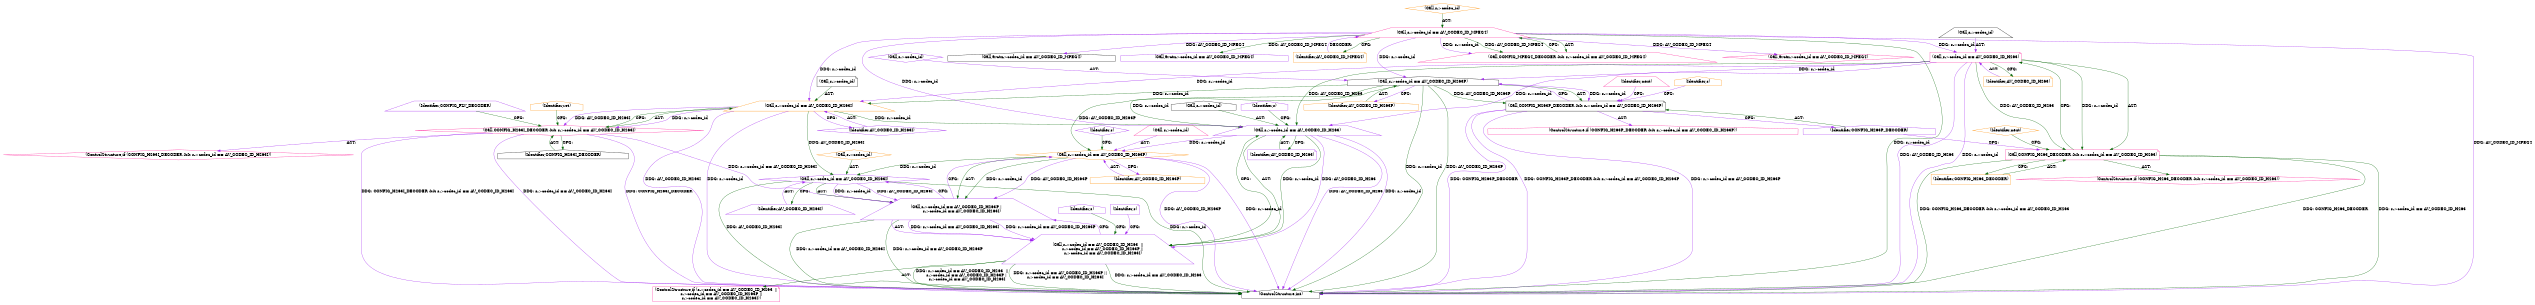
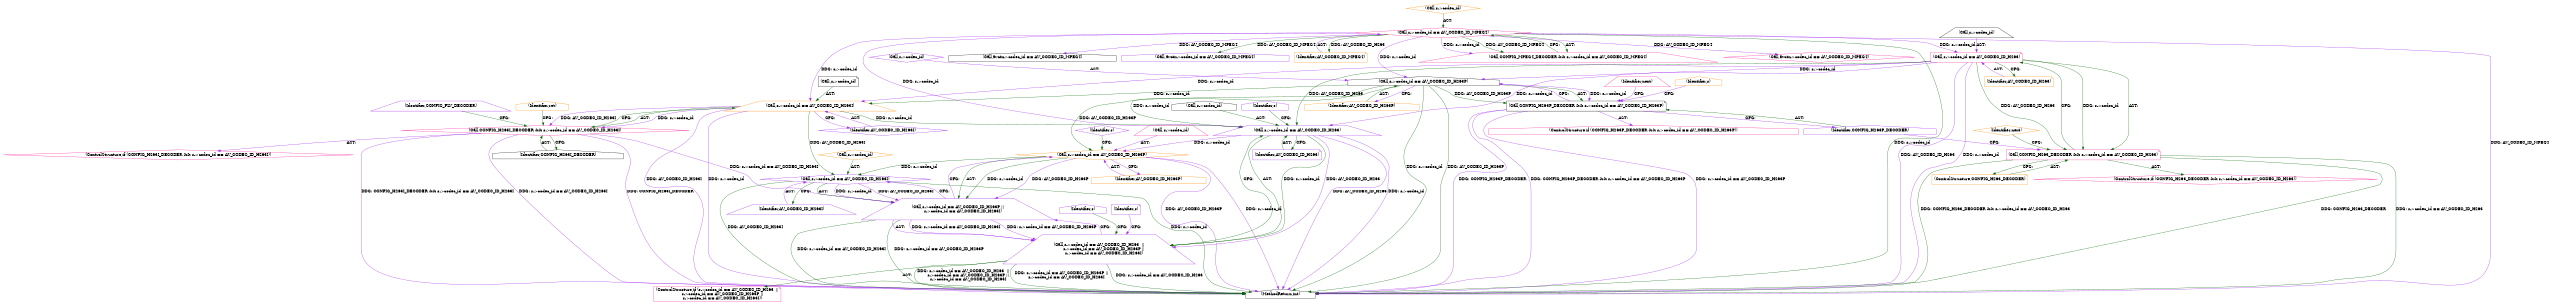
node "(Call,s->codec_id == AV_CODEC_ID_MPEG4)": shape trapezium -> diamond
edge "(Identifier,AV_CODEC_ID_MPEG4)" -> "(Call,s->codec_id == AV_CODEC_ID_MPEG4)": label "DECODER: " -> "AST: "
edge "(Call,s->codec_id == AV_CODEC_ID_MPEG4)" -> "(Identifier,AV_CODEC_ID_MPEG4)": label "CFG: " -> "DDG: AV_CODEC_ID_H263"
node "(Identifier,CONFIG_H263_DECODER)": label "(Identifier,CONFIG_H263_DECODER)" -> "(ControlStructure,CONFIG_H263_DECODER)"
node "(ControlStructure,int)": label "(ControlStructure,int)" -> "(MethodReturn,int)"
